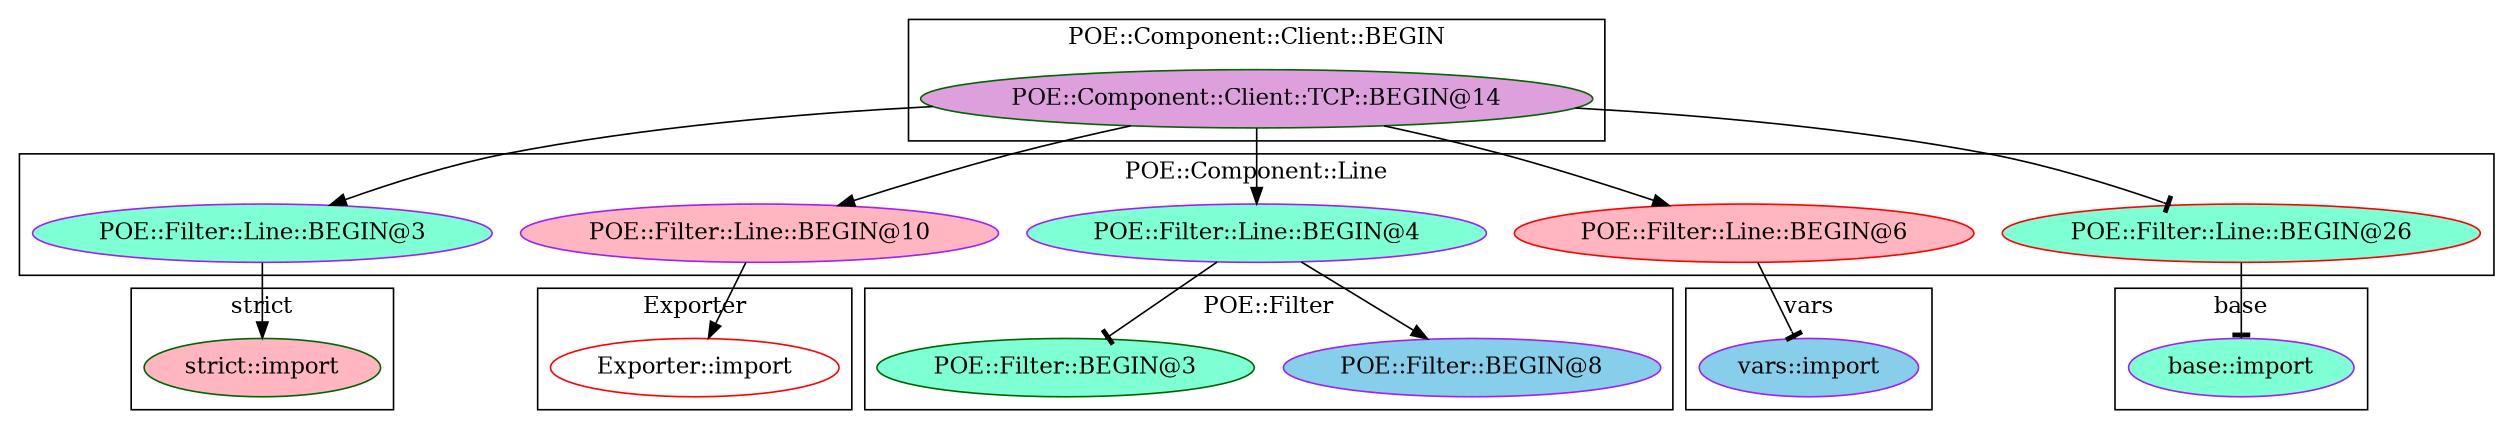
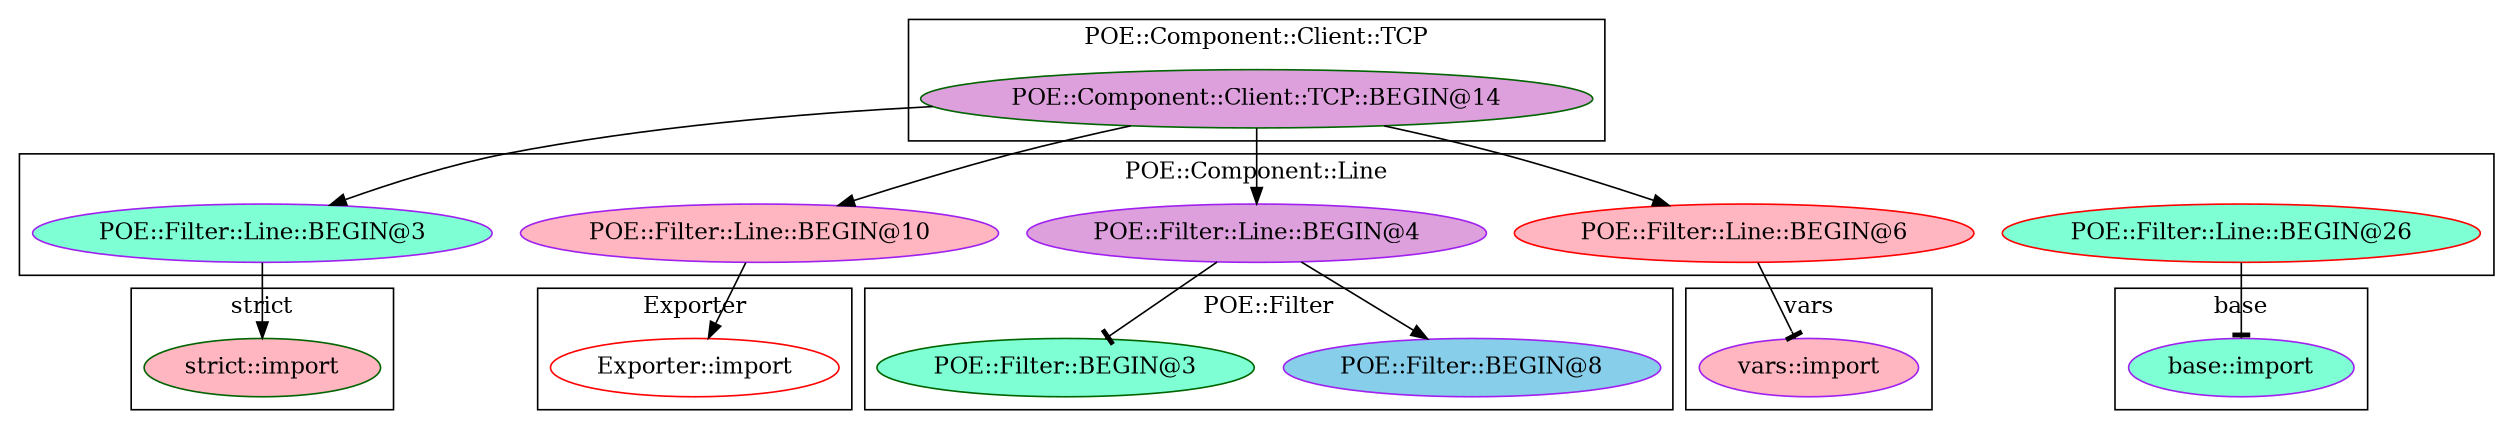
cluster "POE::Component::Client::BEGIN": label "POE::Component::Client::BEGIN" -> "POE::Component::Client::TCP"
edge "POE::Component::Client::TCP::BEGIN@14" -> "POE::Filter::Line::BEGIN@26": removed
node "POE::Filter::Line::BEGIN@4": fillcolor aquamarine -> plum
node "vars::import": fillcolor skyblue -> lightpink
